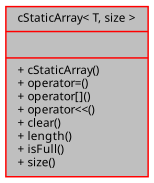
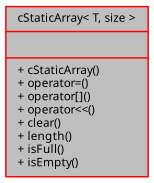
node "cStaticArray< T, size >": text "+ size()" -> "+ isEmpty()"
